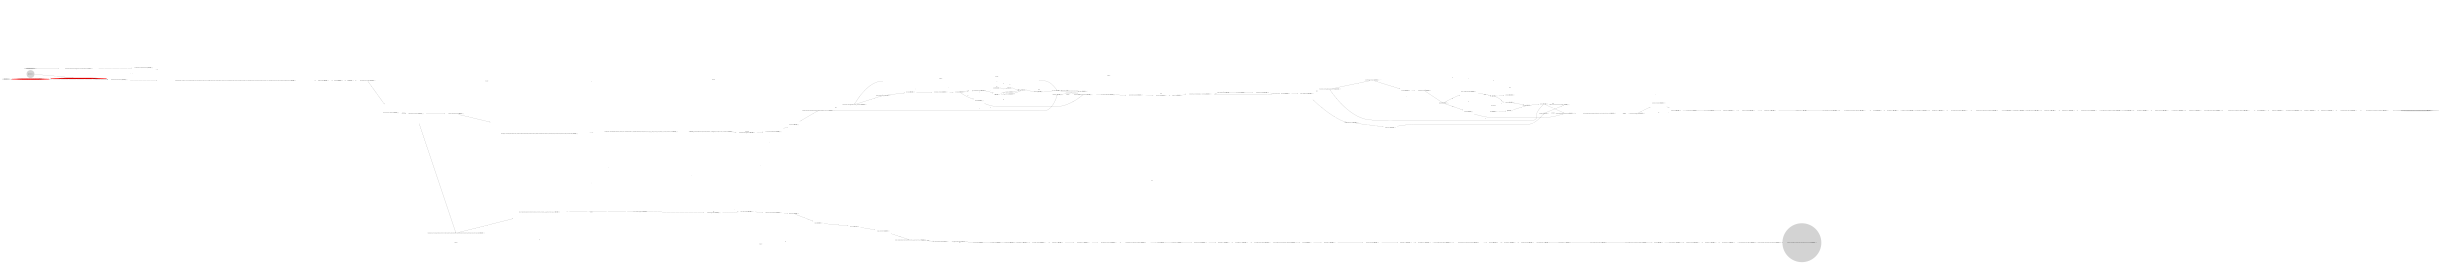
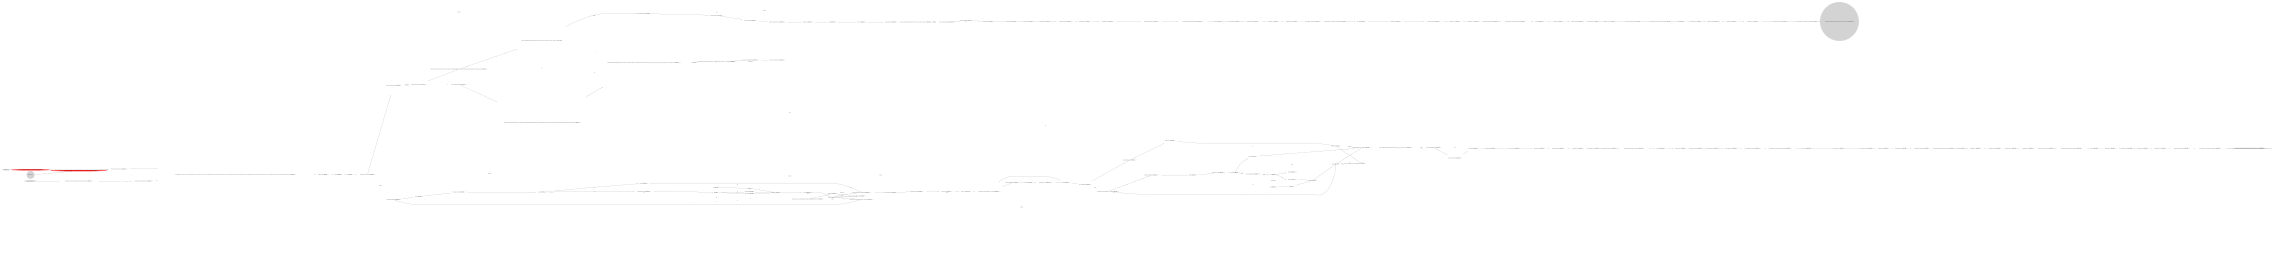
node "assert(tuples.size() == 2)@@@19@@@['0', '0', '1']": removed
